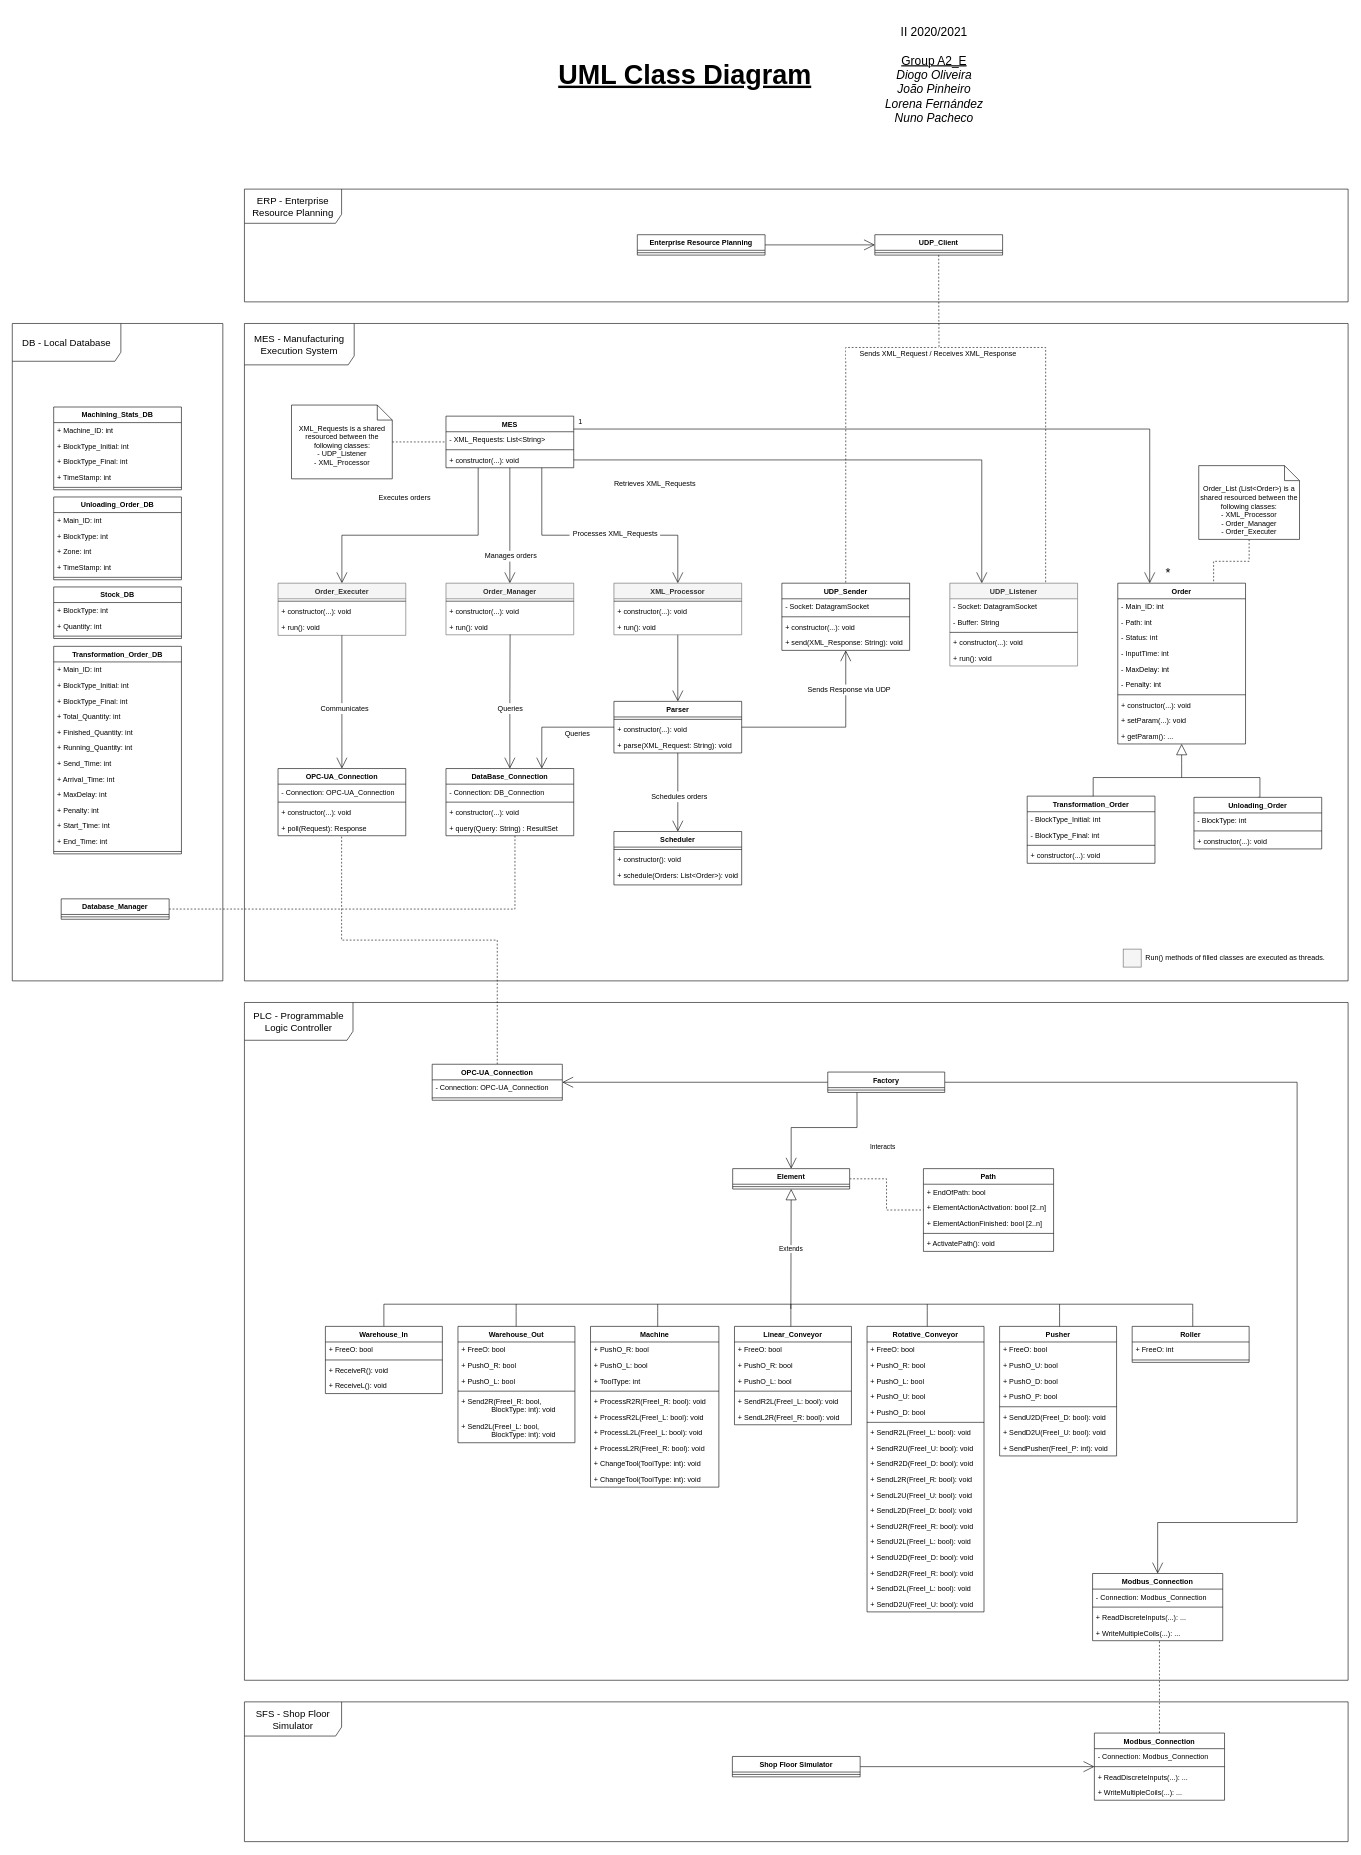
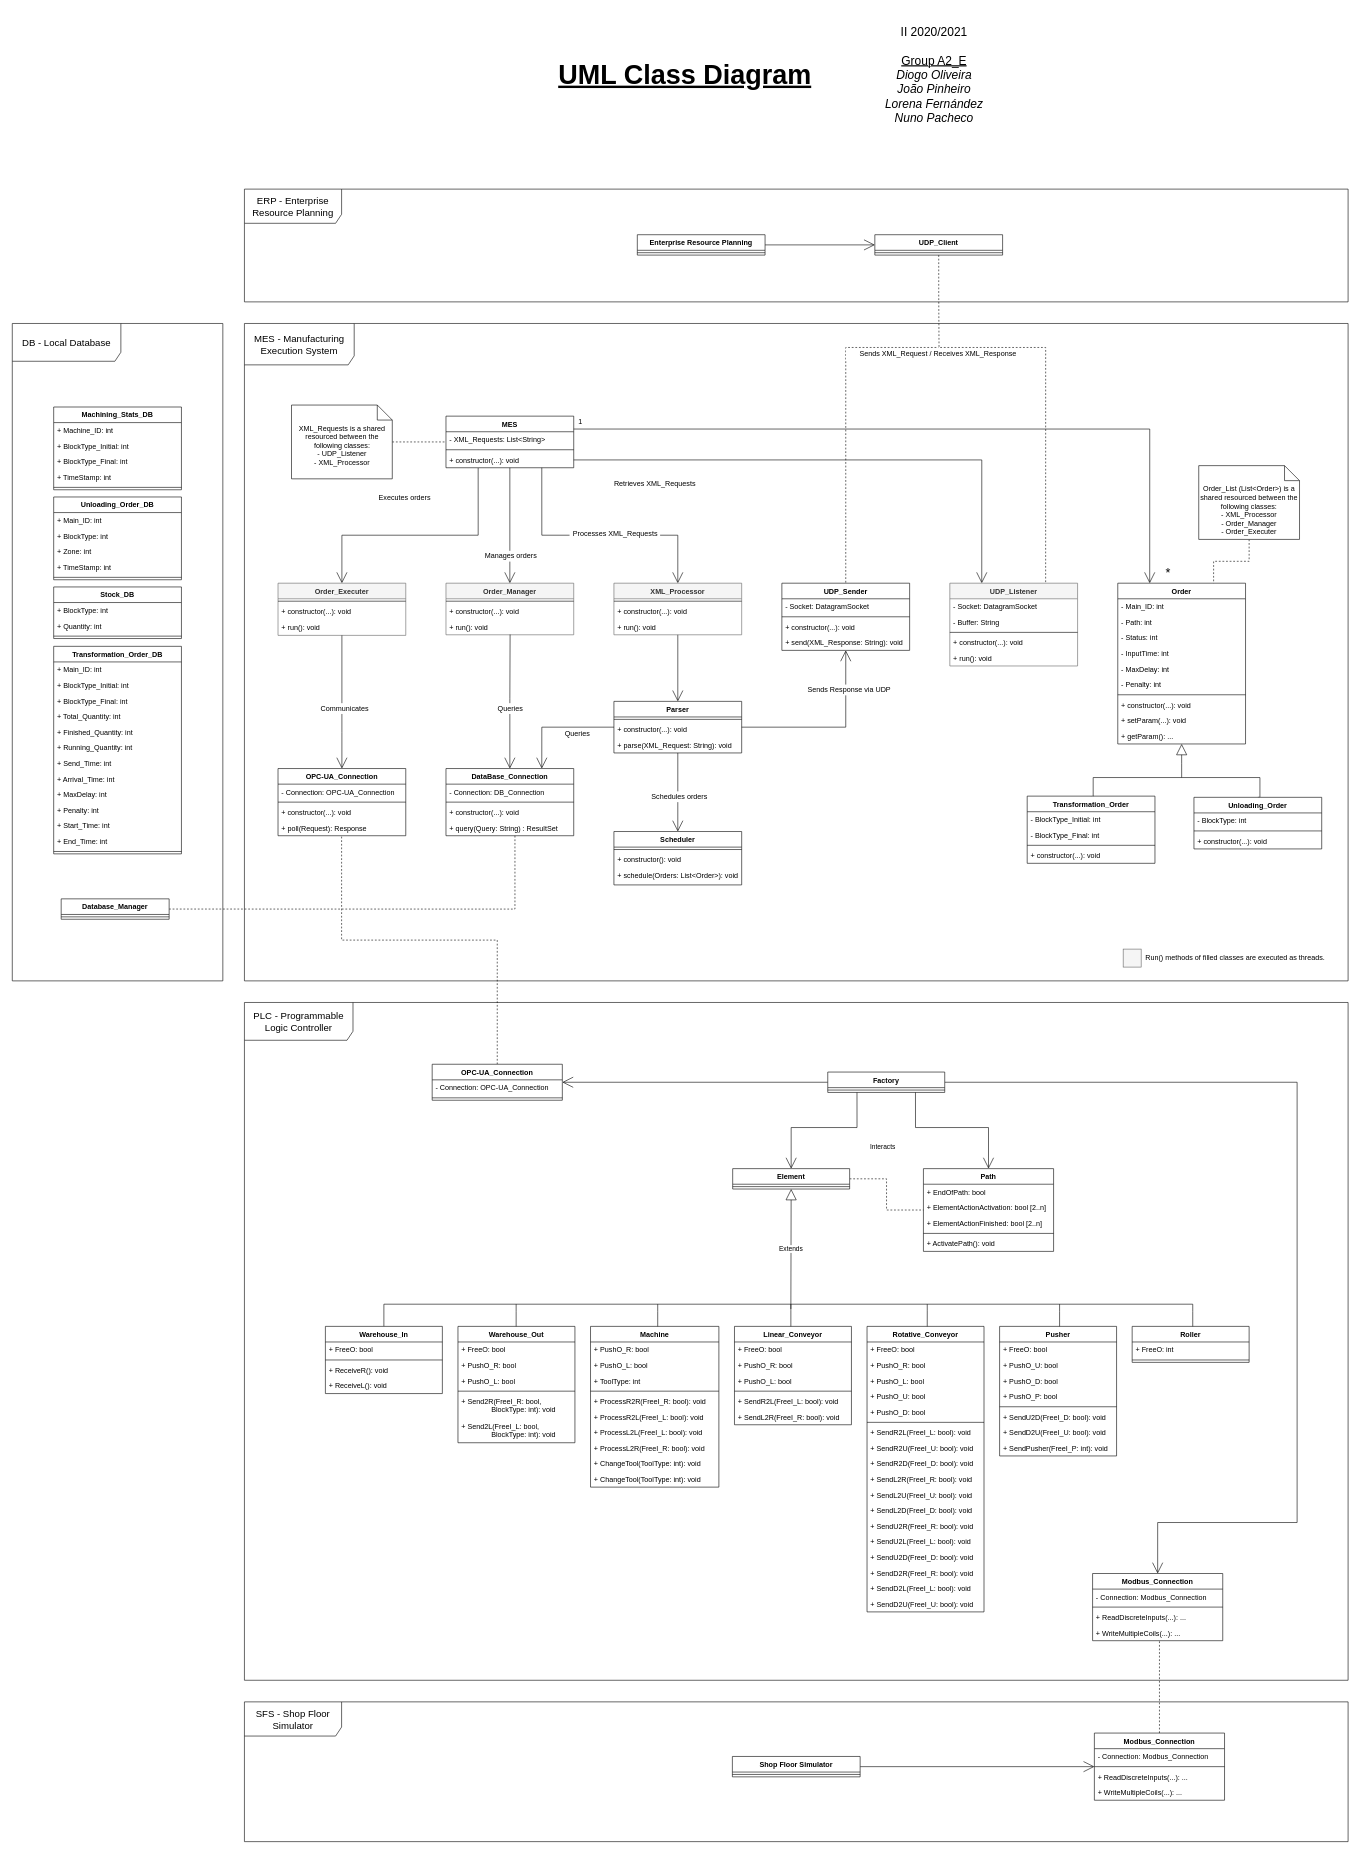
edge "Factory" -> "Path": added
